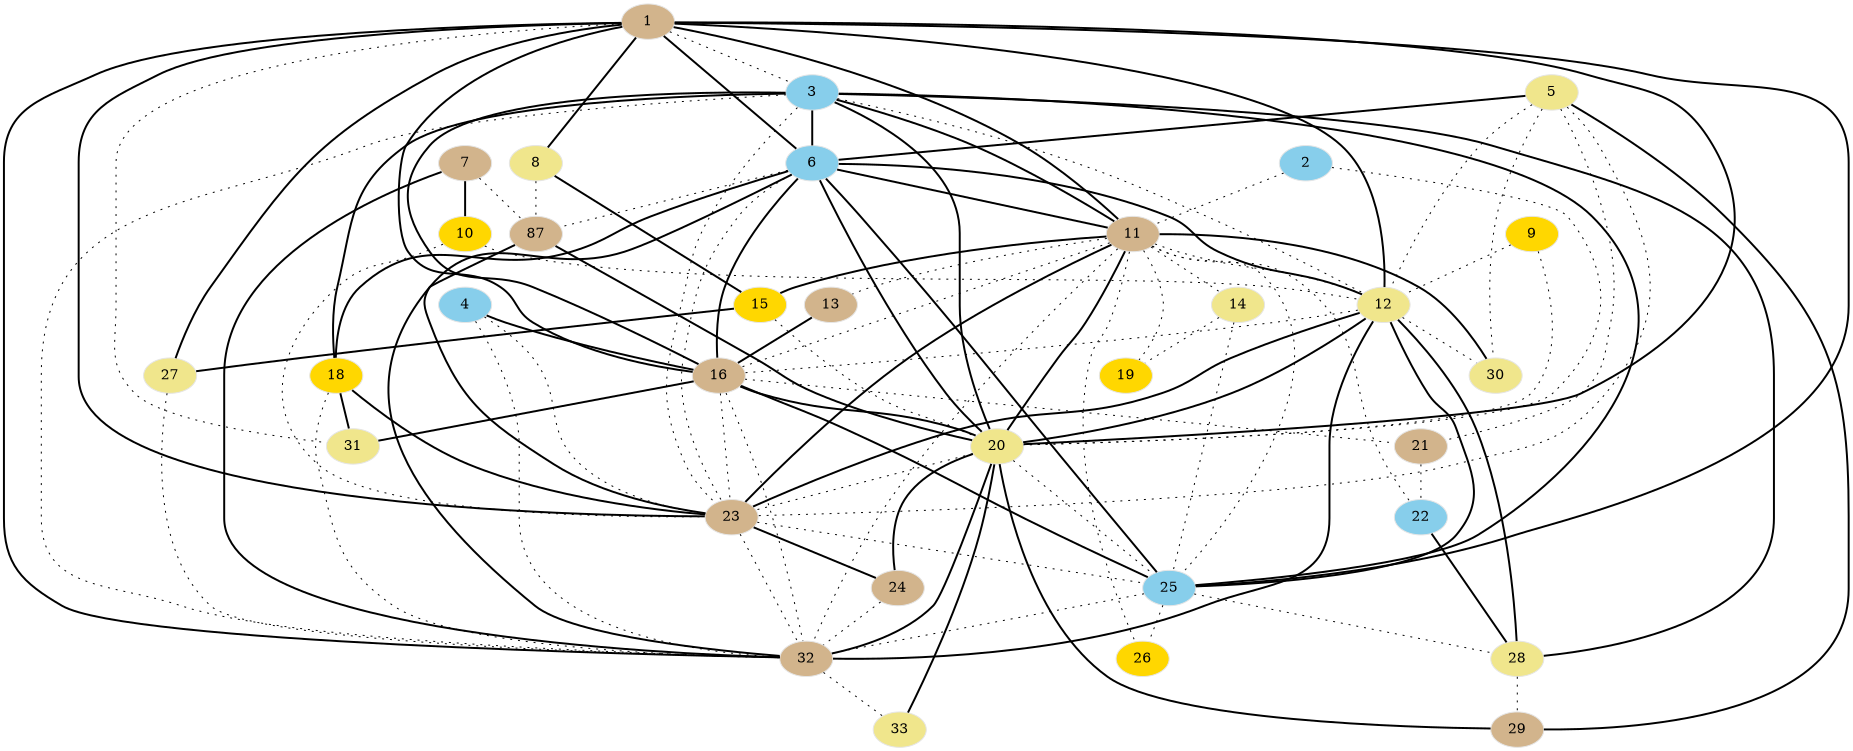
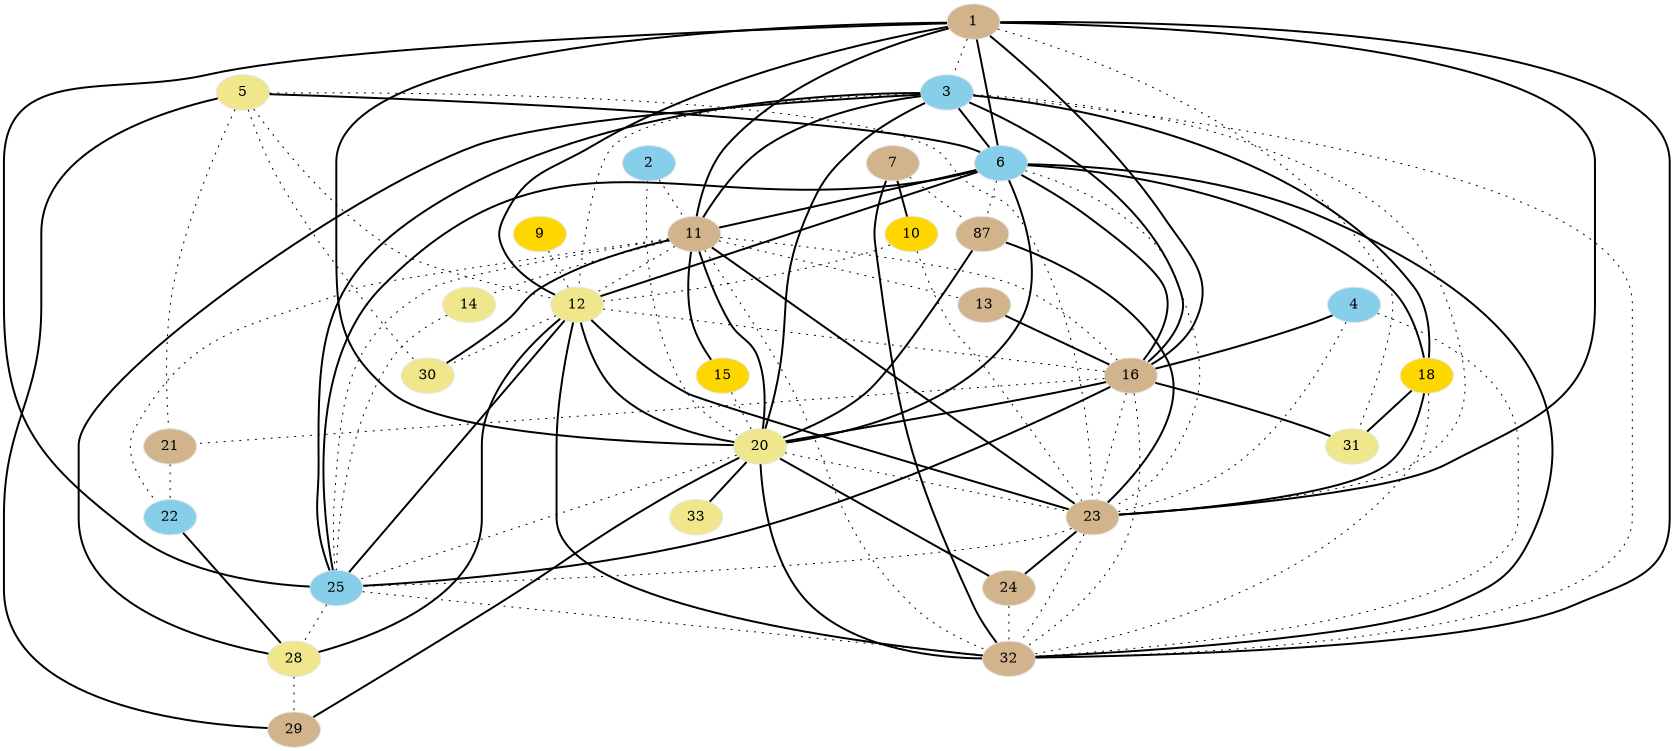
node "8": removed
node "27": removed
node "19": removed
edge "9" -- "20": removed
node "26": removed
edge "32" -- "33": removed
